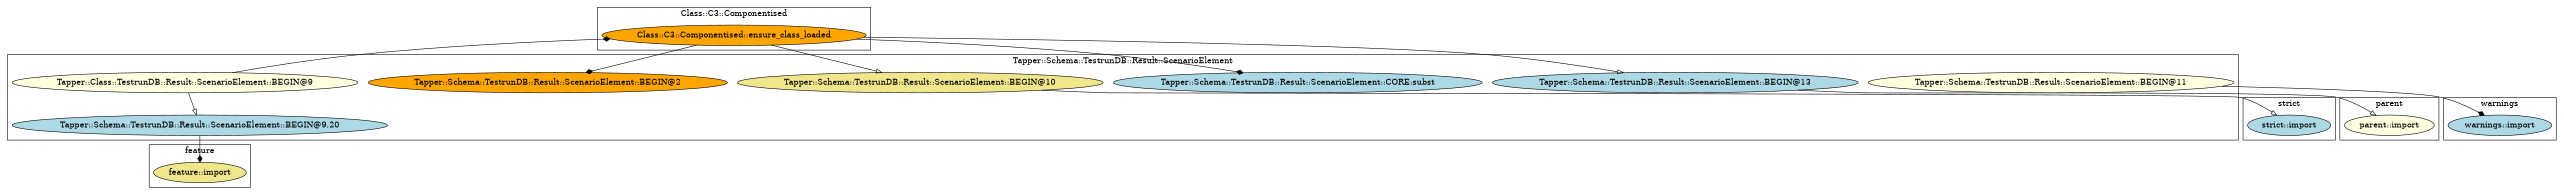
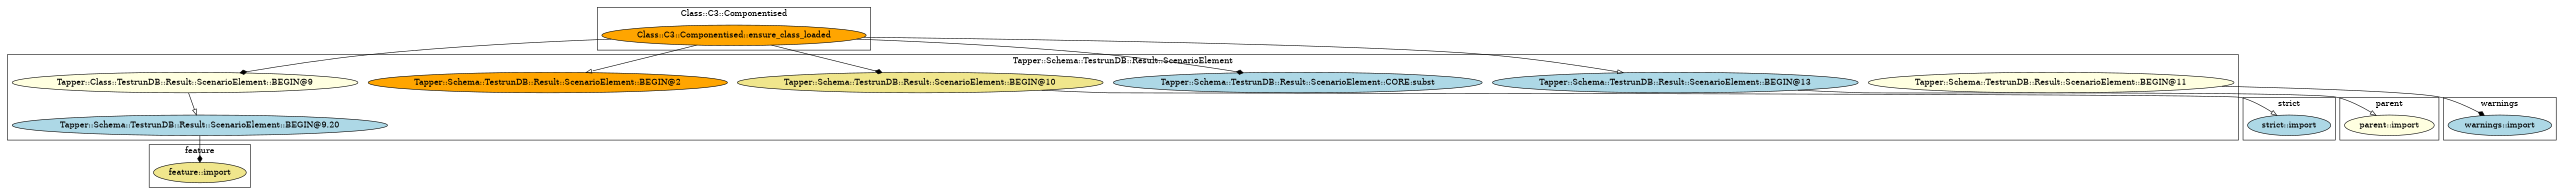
edge "Tapper::Class::TestrunDB::Result::ScenarioElement::BEGIN@9" -> "Class::C3::Componentised::ensure_class_loaded": reversed
edge "Class::C3::Componentised::ensure_class_loaded" -> "Tapper::Schema::TestrunDB::Result::ScenarioElement::BEGIN@10": arrowhead onormal -> diamond
edge "Class::C3::Componentised::ensure_class_loaded" -> "Tapper::Schema::TestrunDB::Result::ScenarioElement::BEGIN@2": arrowhead diamond -> onormal
